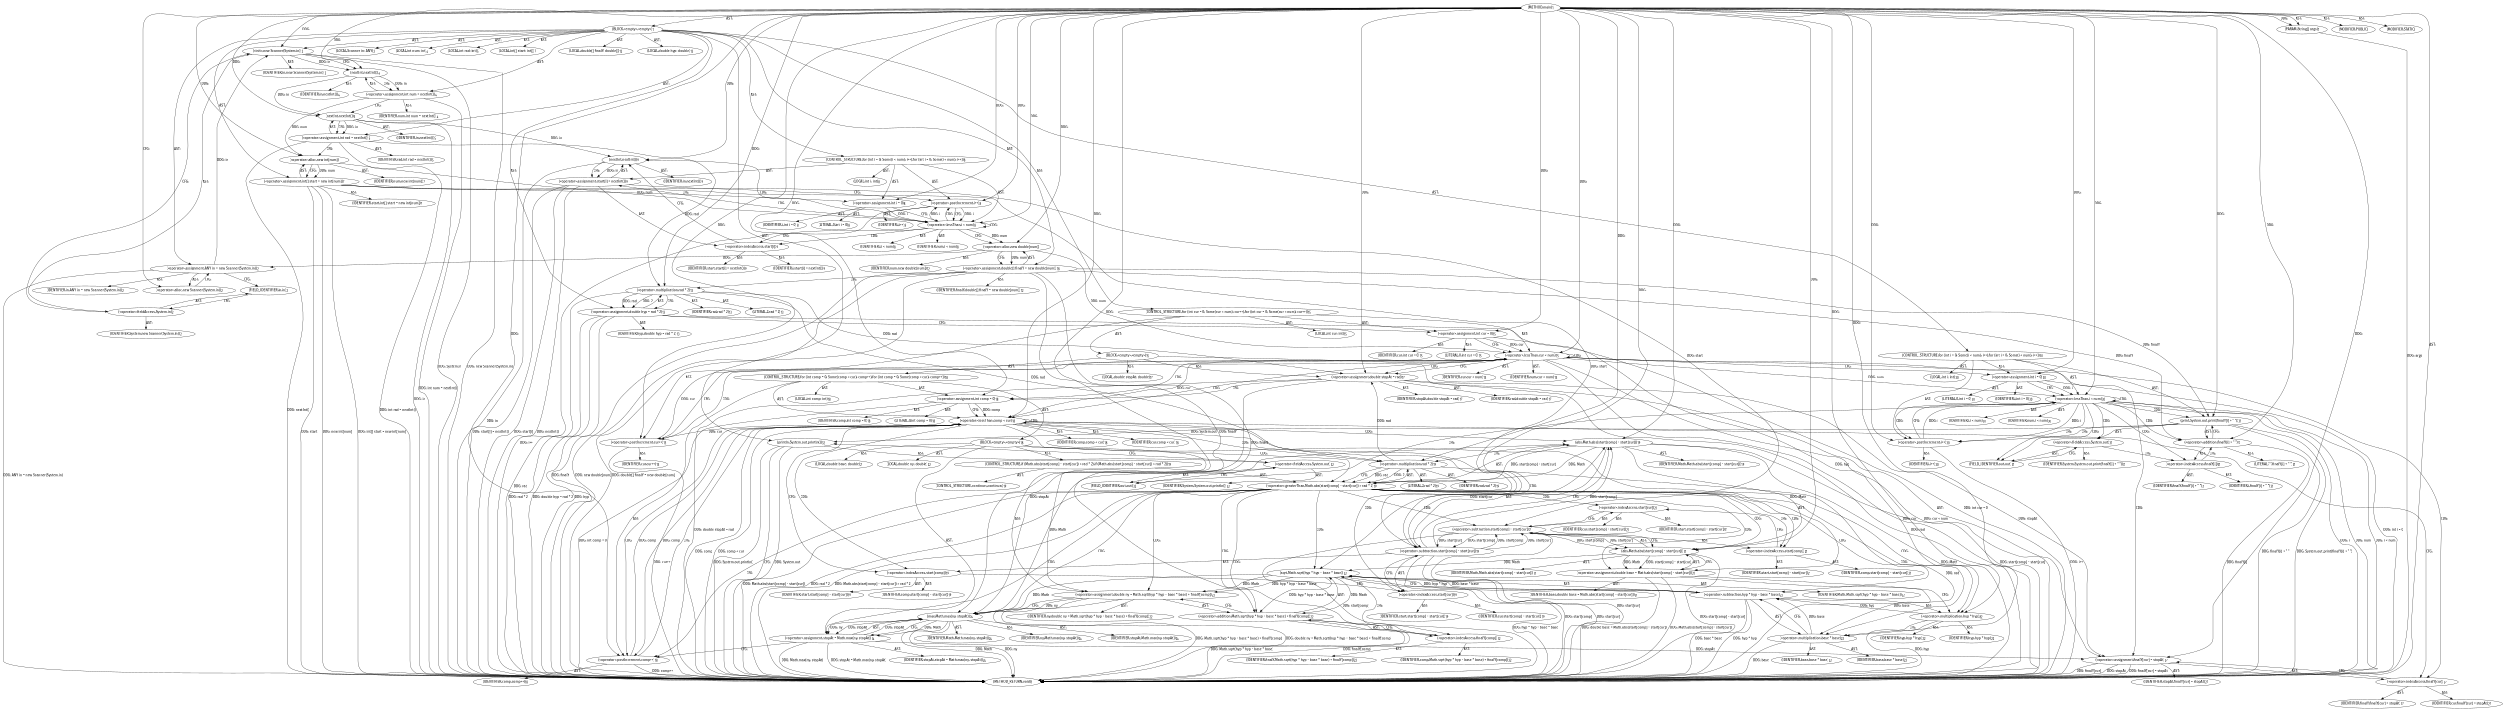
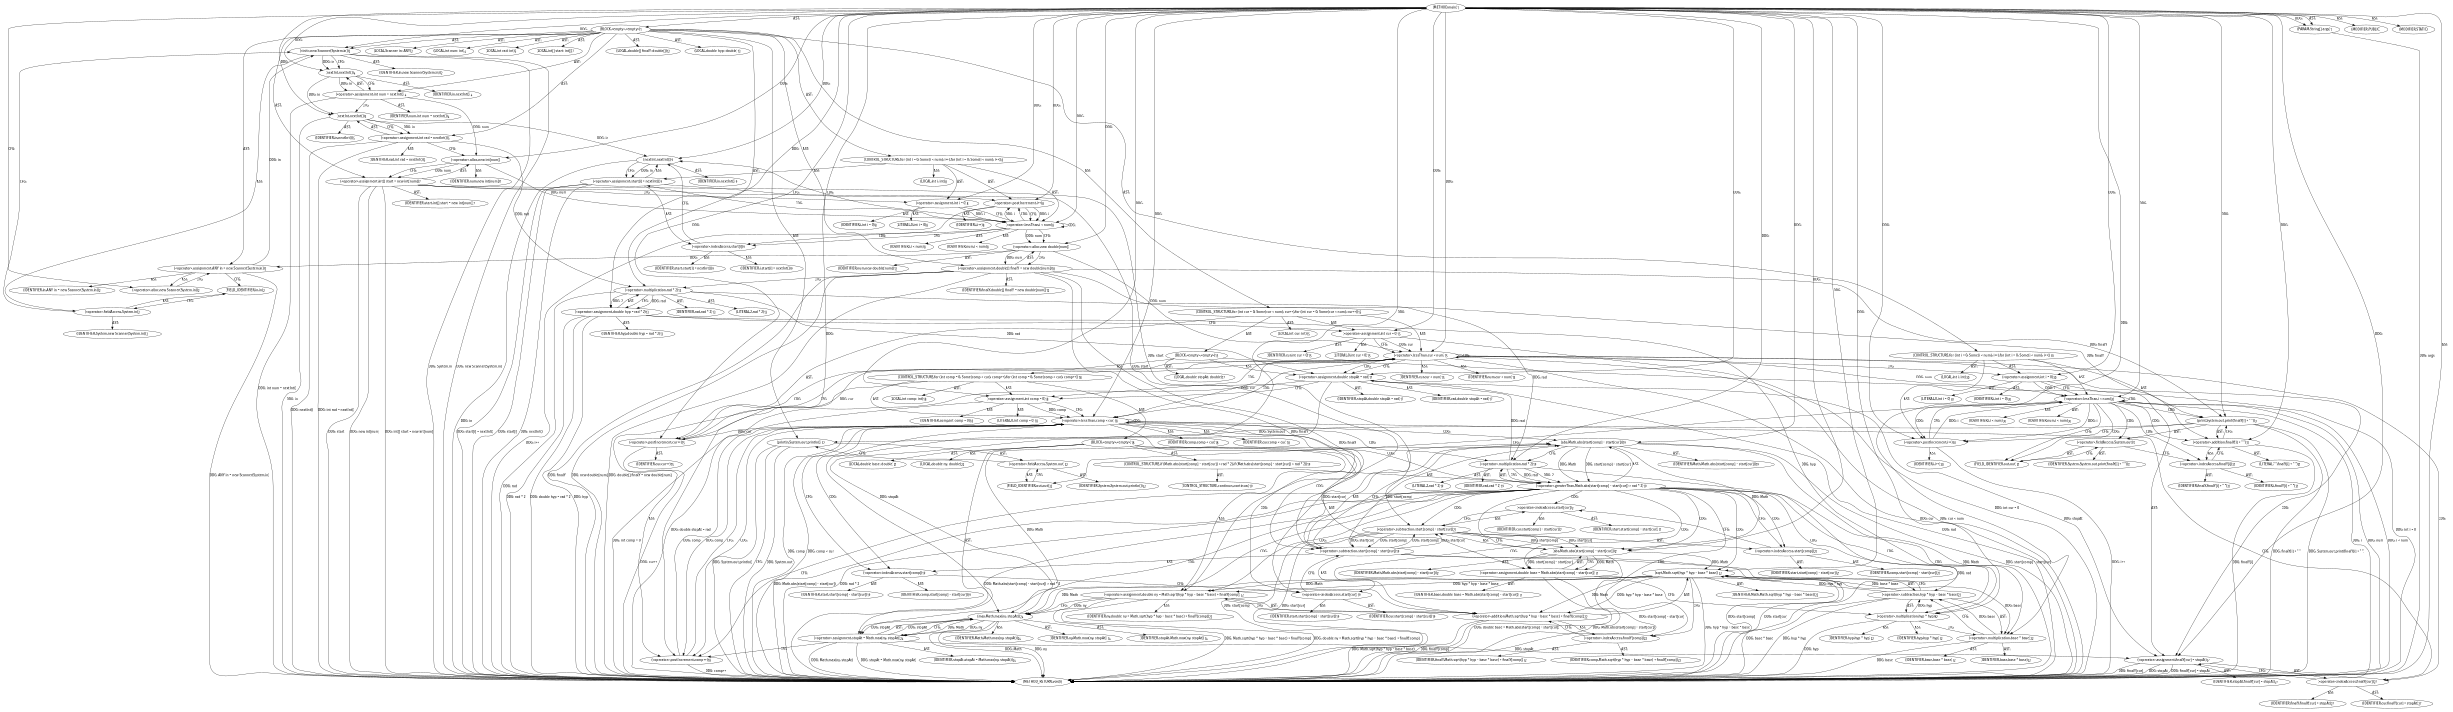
node "(IDENTIFIER,comp,comp++)": removed
